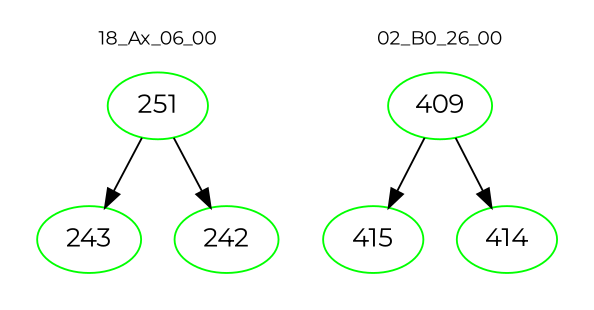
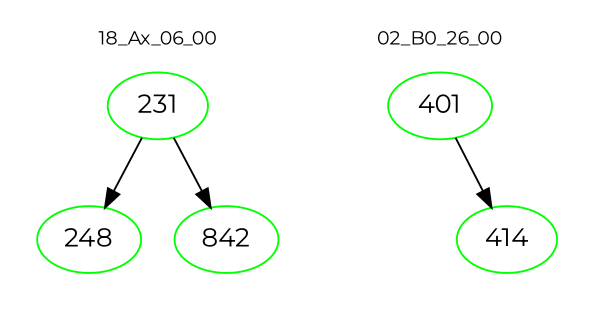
node "251": label "251" -> "231"
node "409": label "409" -> "401"
node "243": label "243" -> "248"
node "242": label "242" -> "842"
node "415": removed
